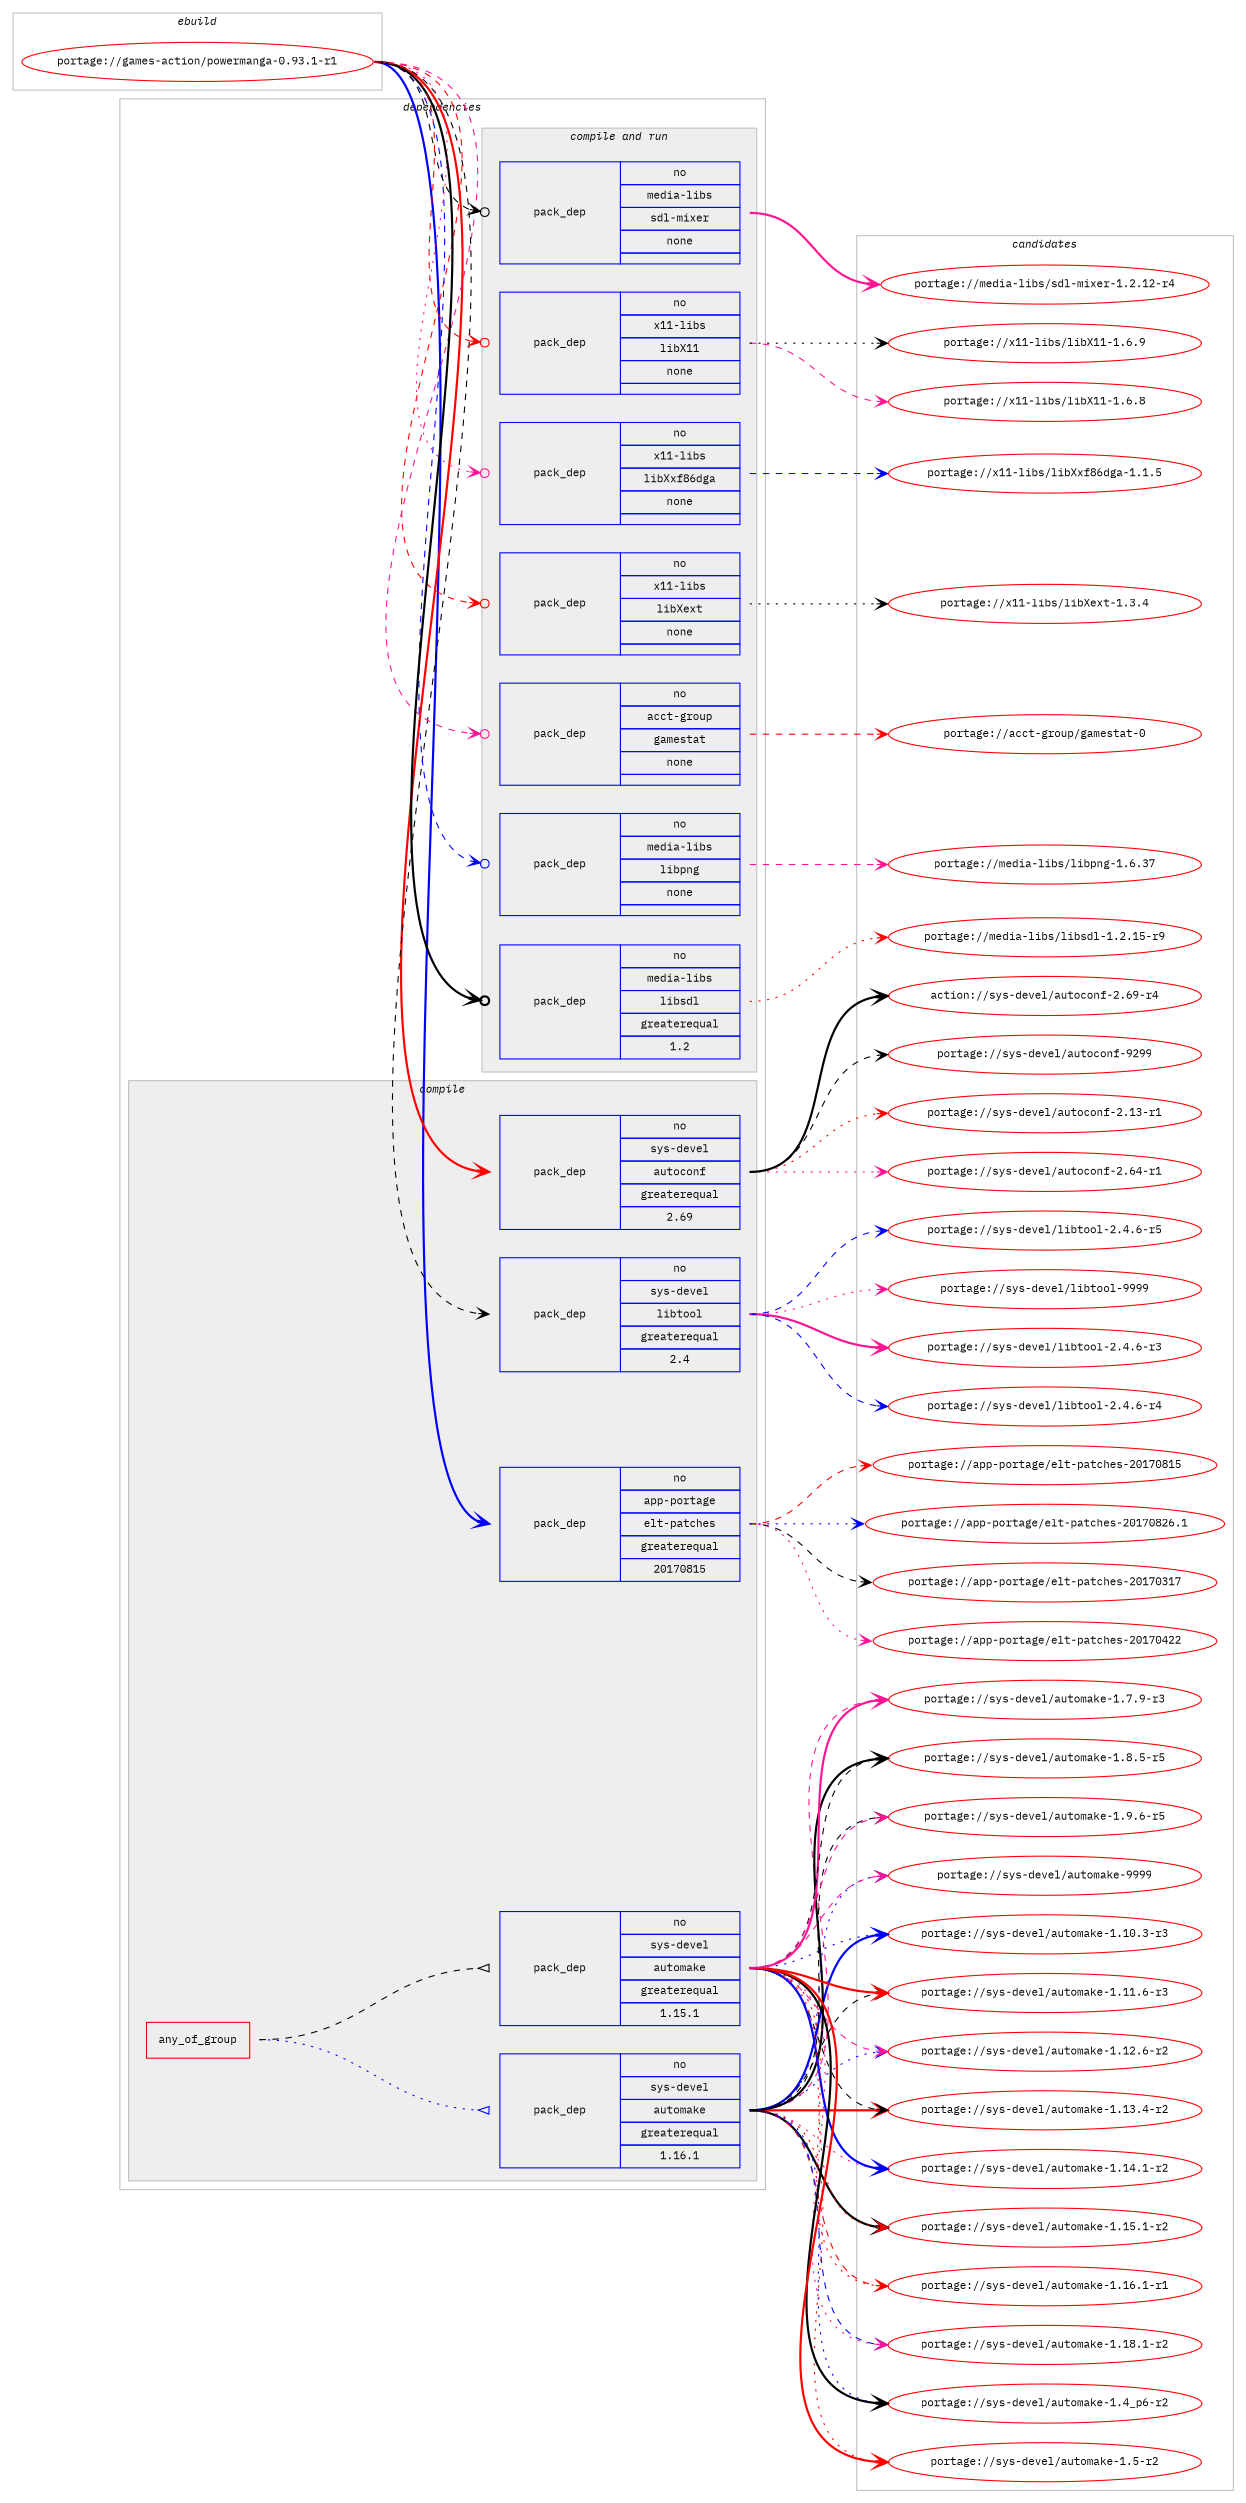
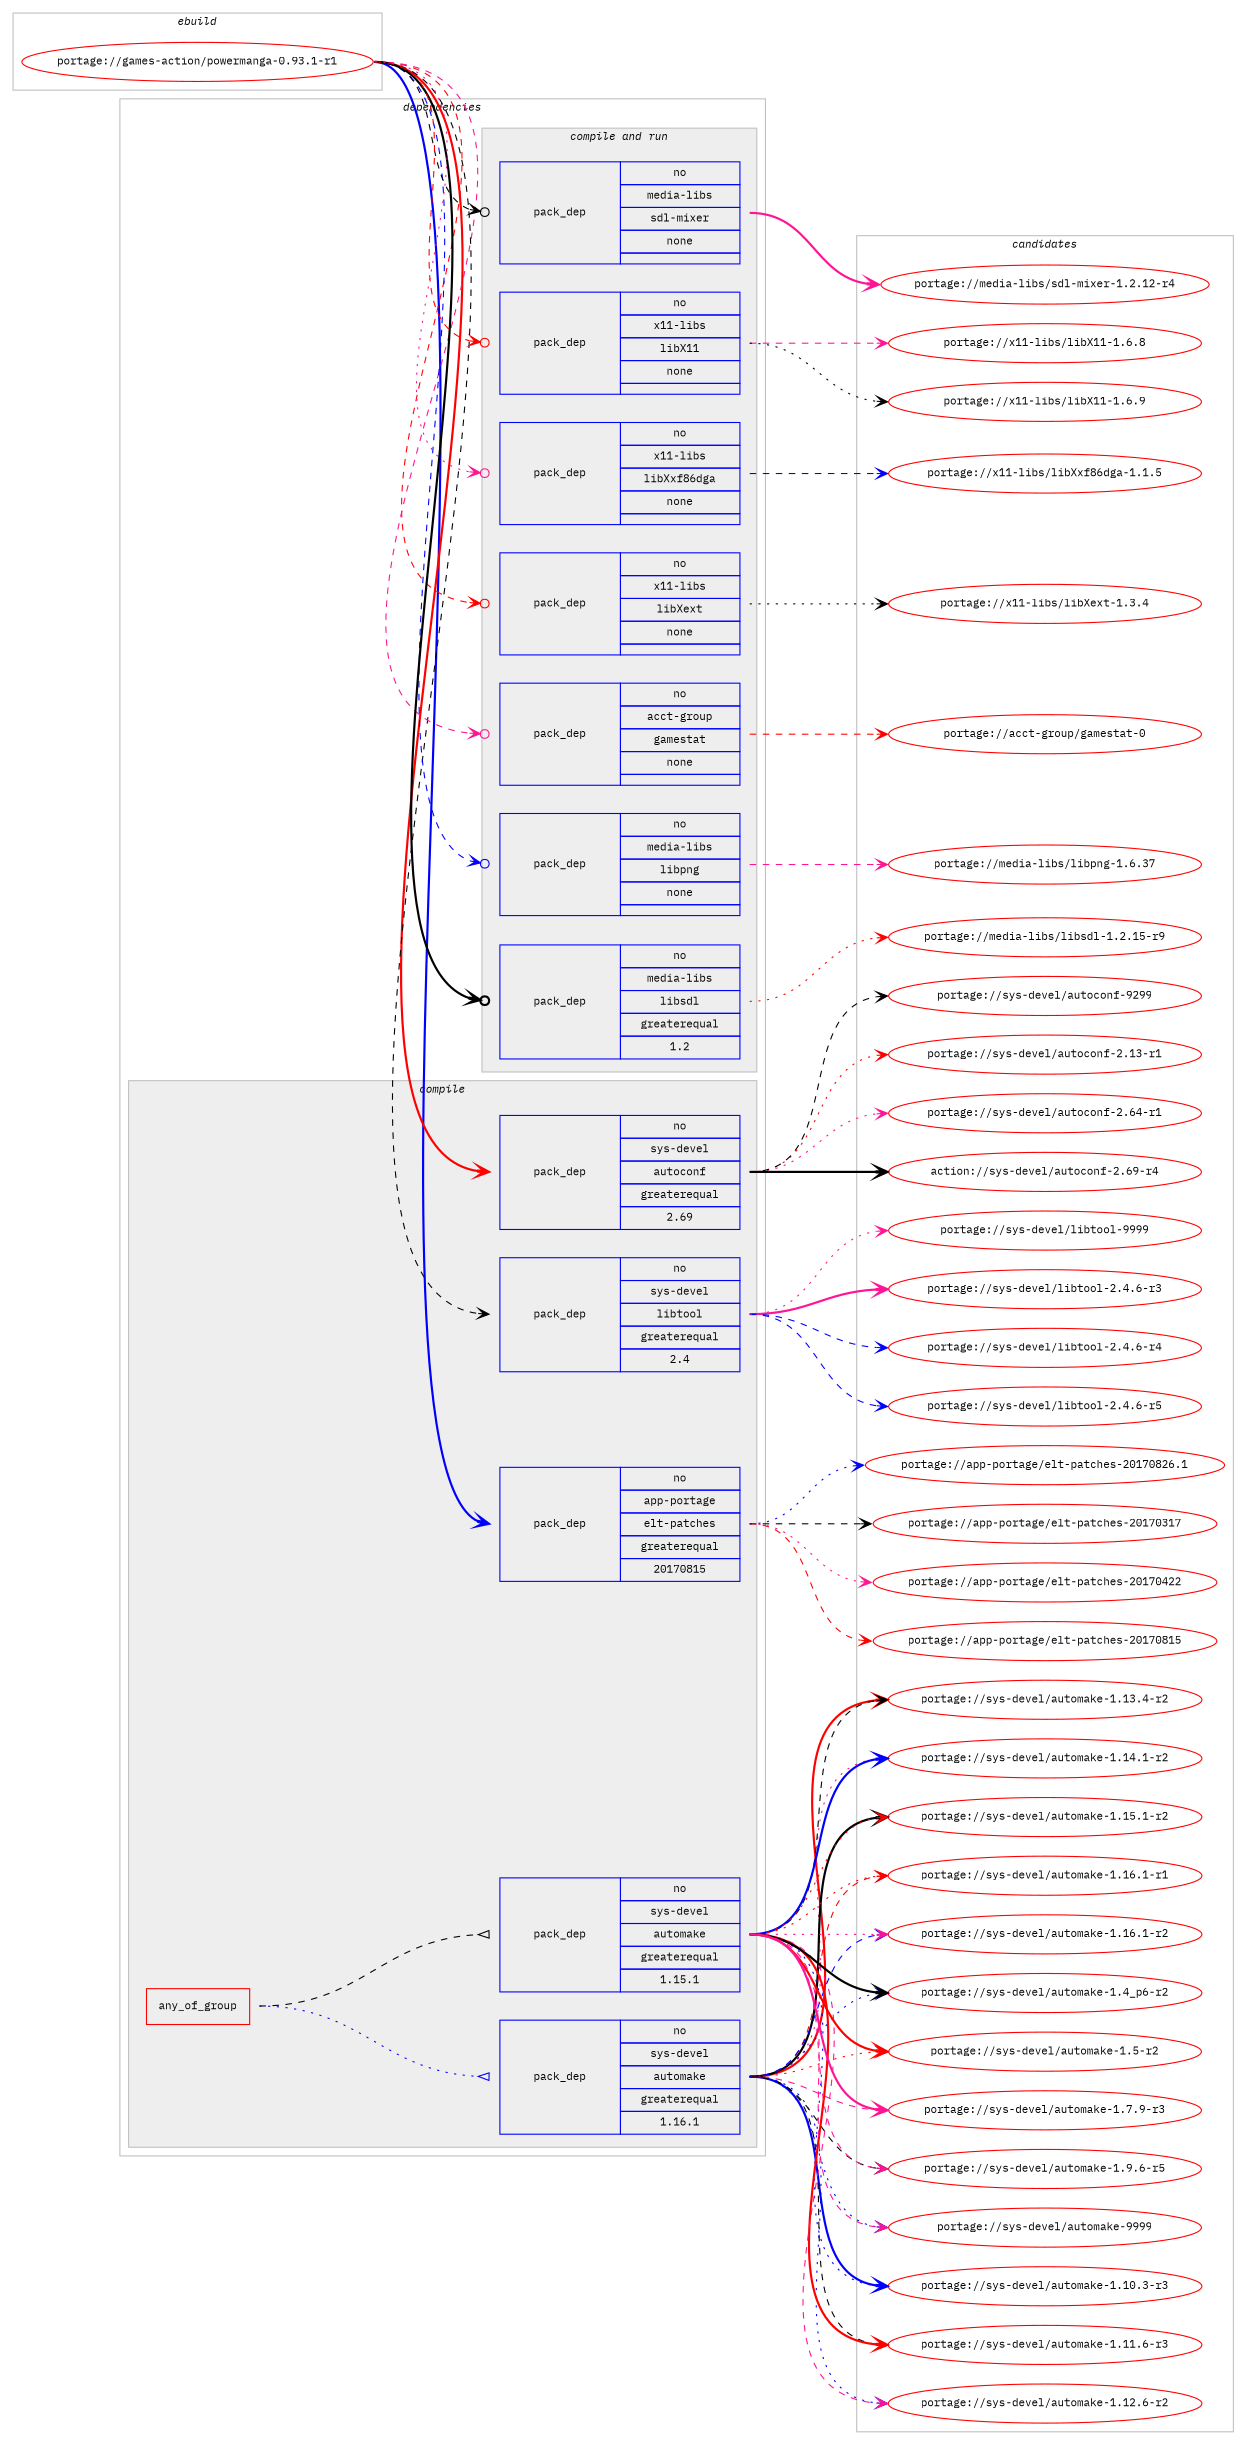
node "portage://sys-devel/automake-1.8.5-r5": removed
node "portage://sys-devel/automake-1.18.1-r2": label "portage://sys-devel/automake-1.18.1-r2" -> "portage://sys-devel/automake-1.16.1-r2"
